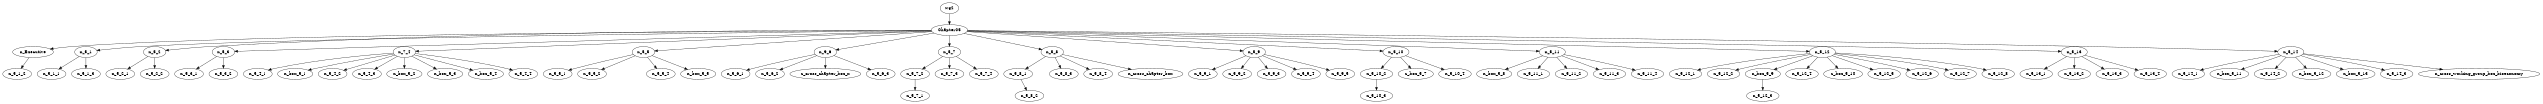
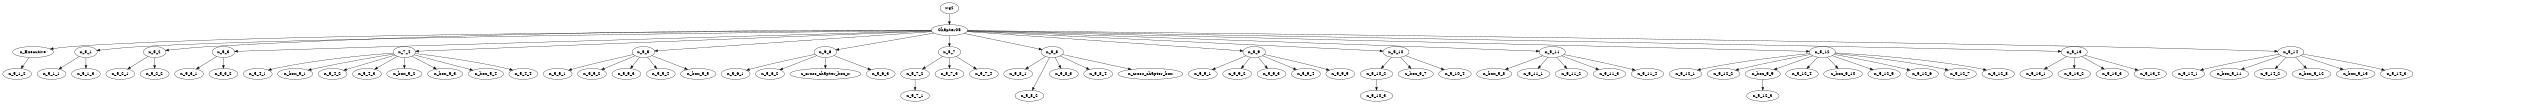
node "n_5_5_3": added
node "n_cross_working_group_box_bioeconomy": removed
edge "n_5_8_1" -> "n_5_8_2": now "n_5_8" -> "n_5_8_2"
